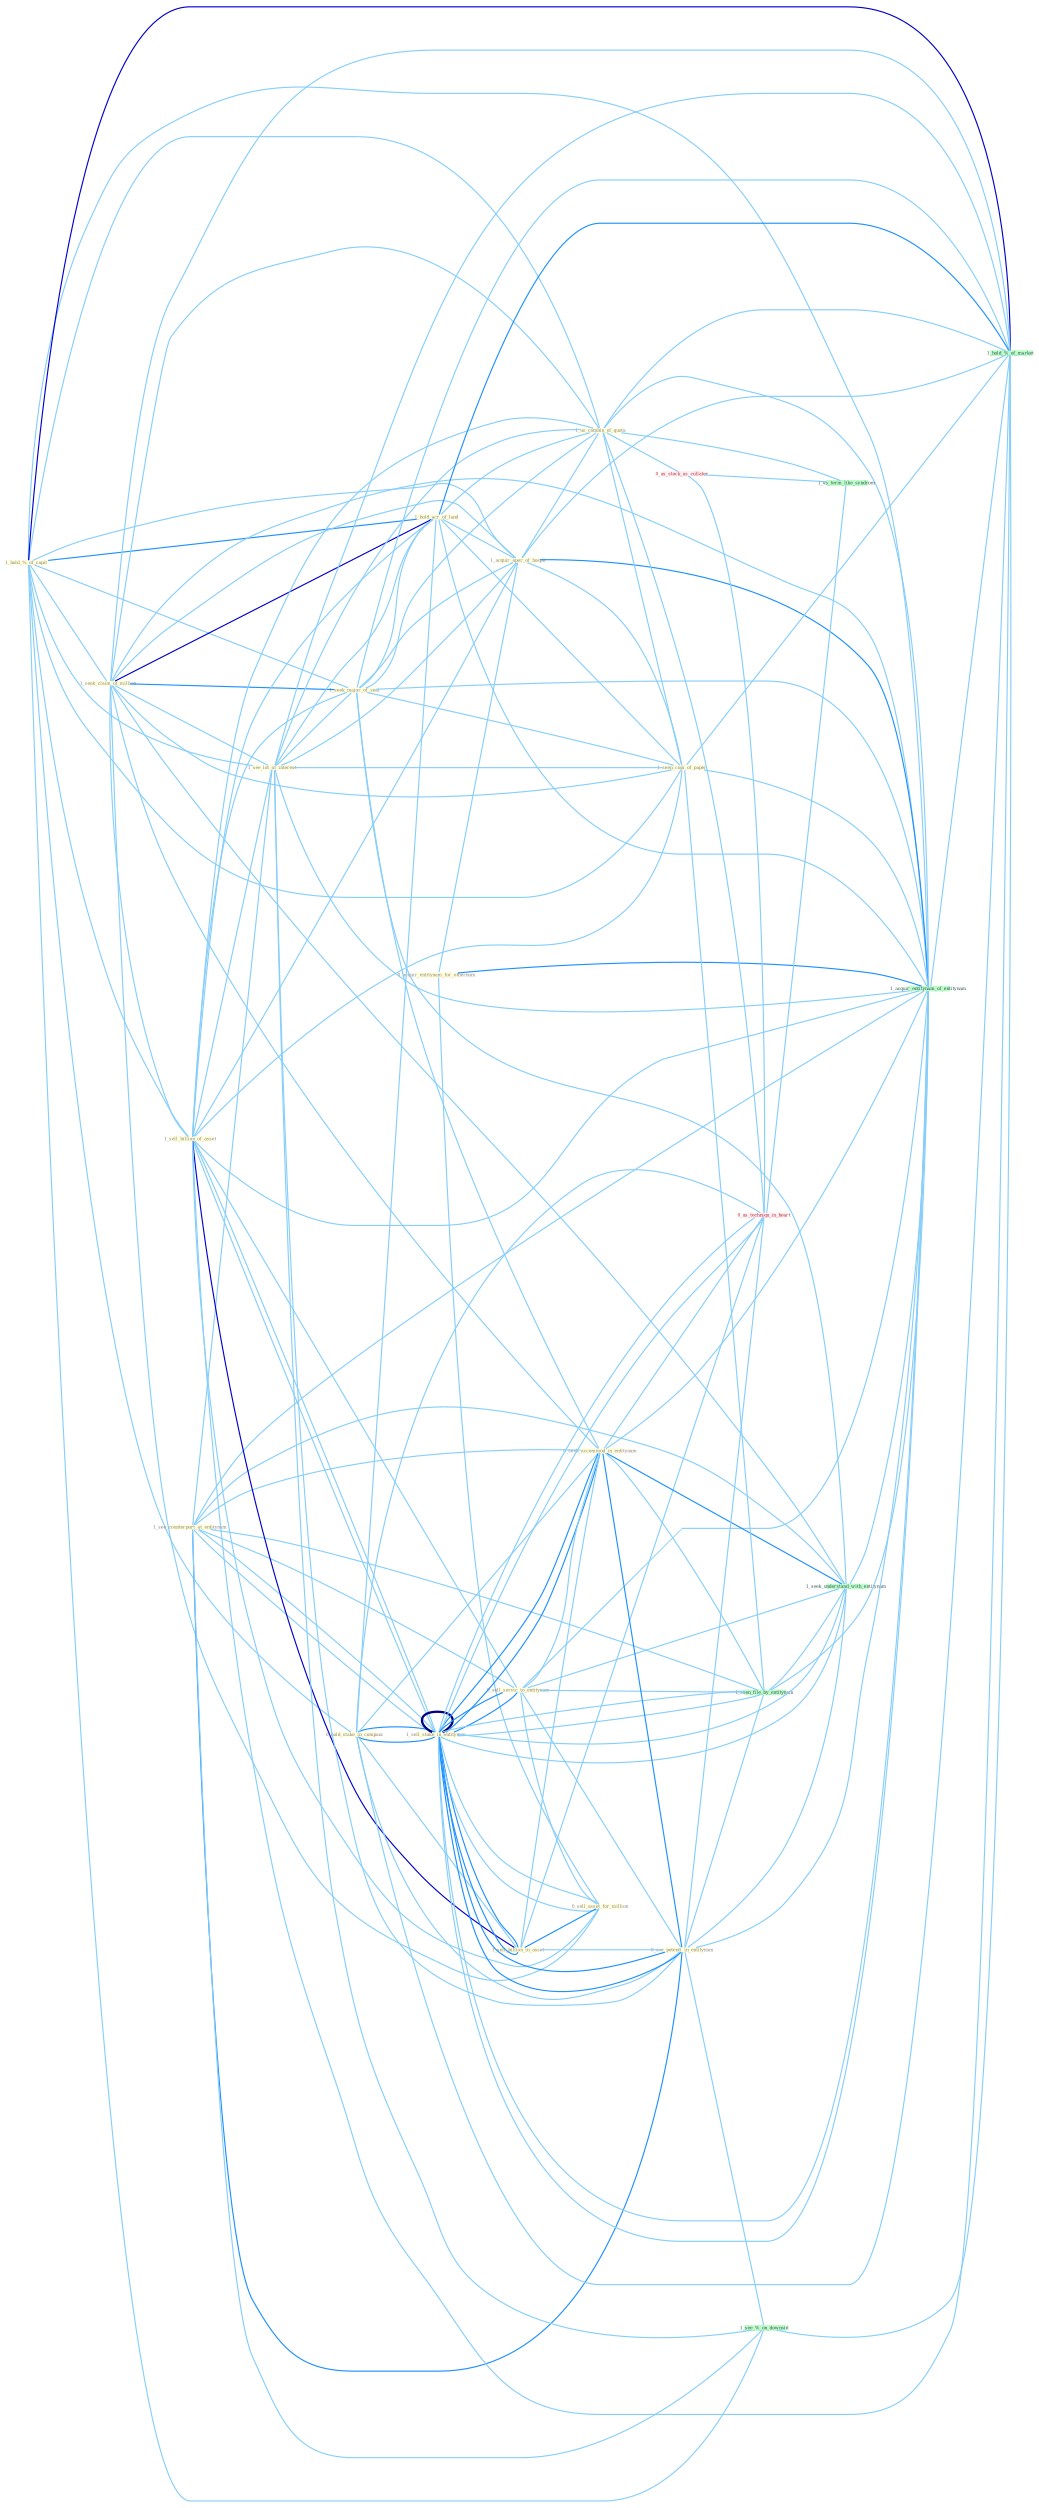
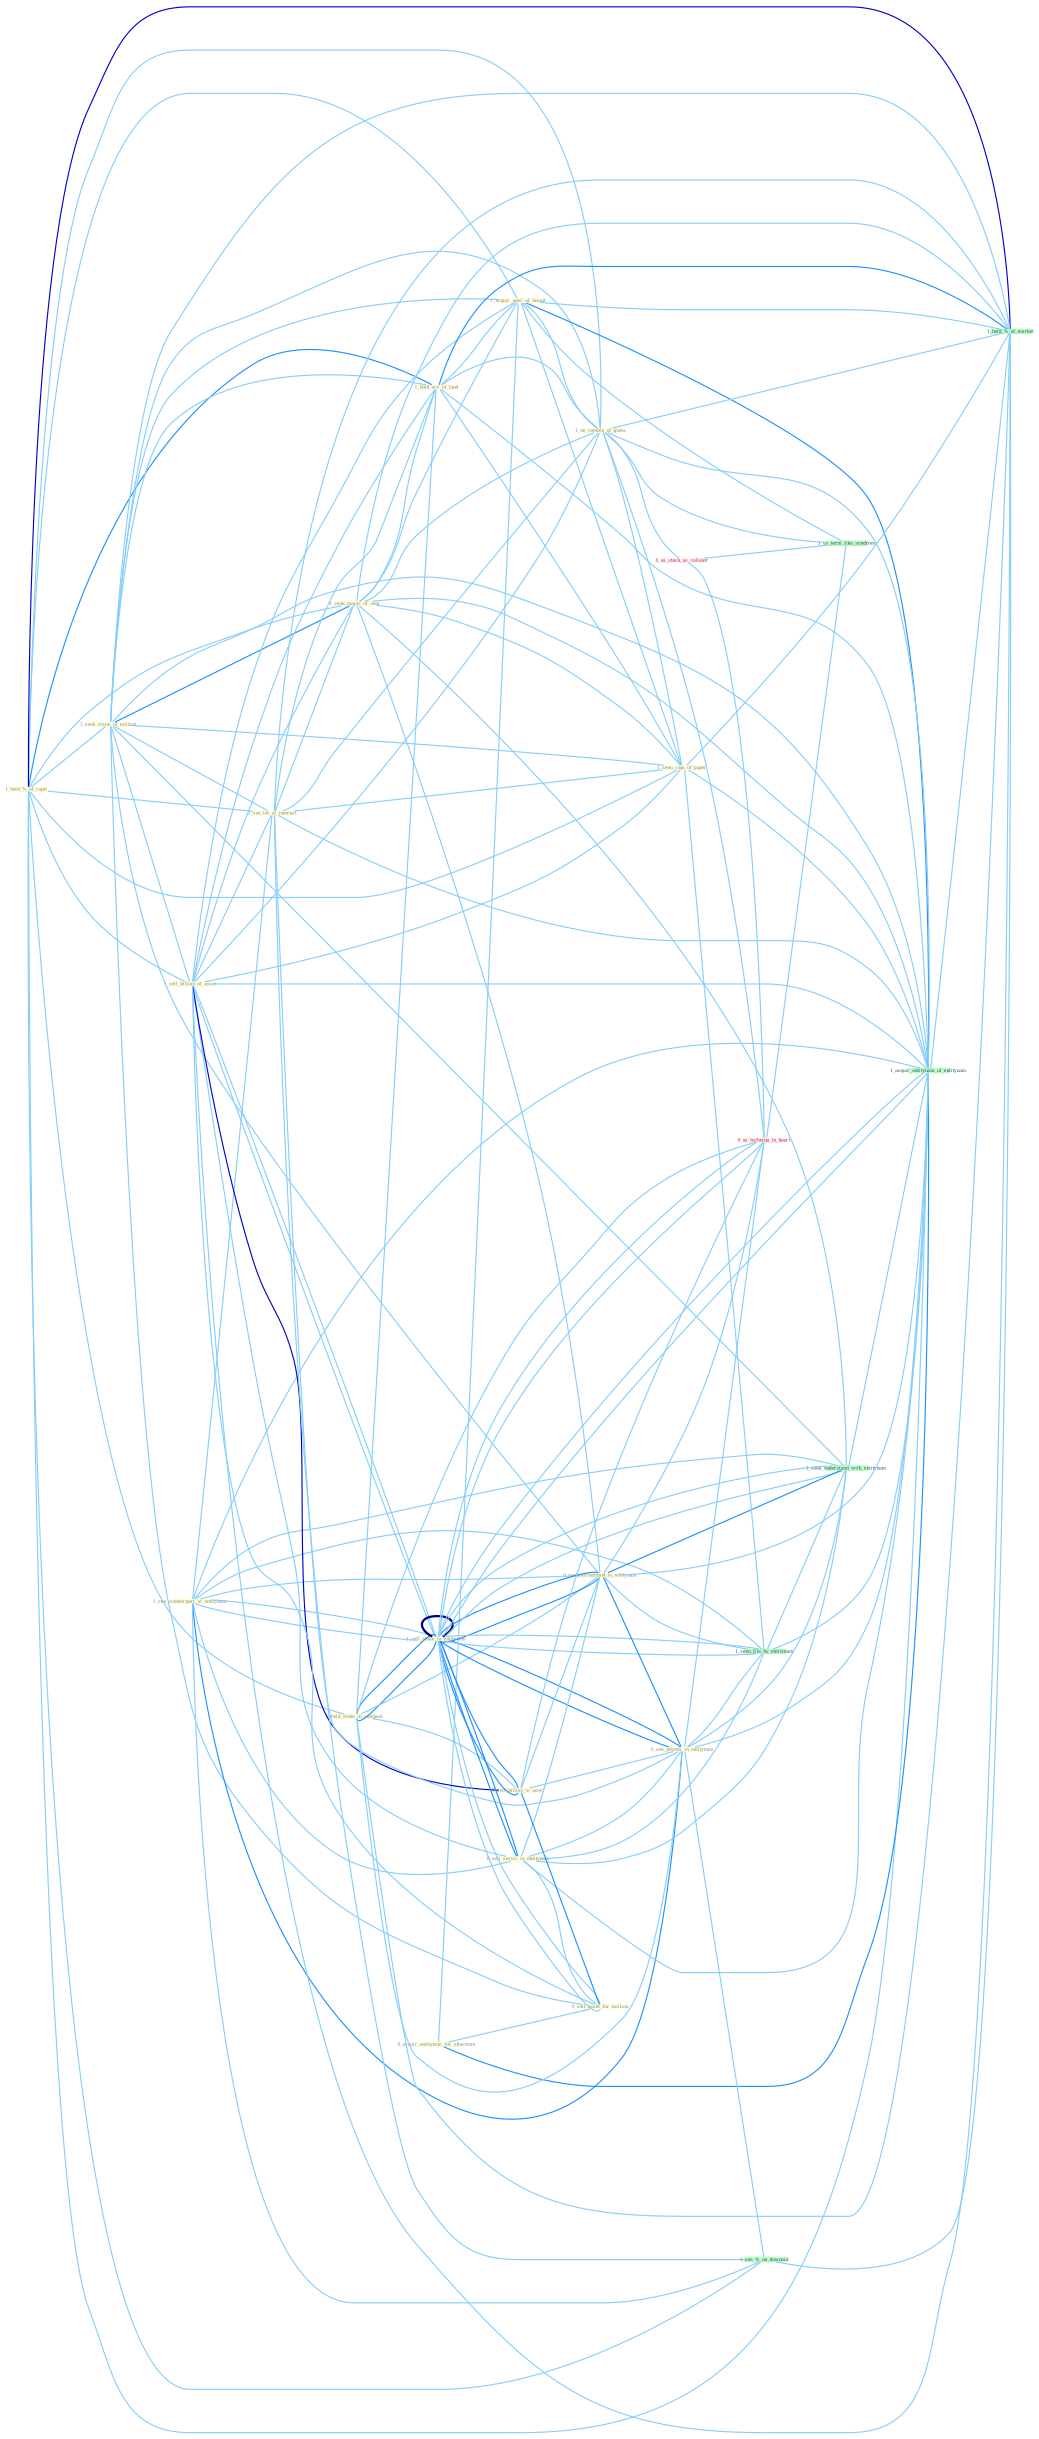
edge "1_hold_acr_of_land" -- "1_seek_claim_of_million": color #0000cd -> #87cefa
edge "1_acquir_oper_of_hospit" -- "1_see_lot_of_interest": now "1_acquir_oper_of_hospit" -- "1_us_term_like_syndrom"
